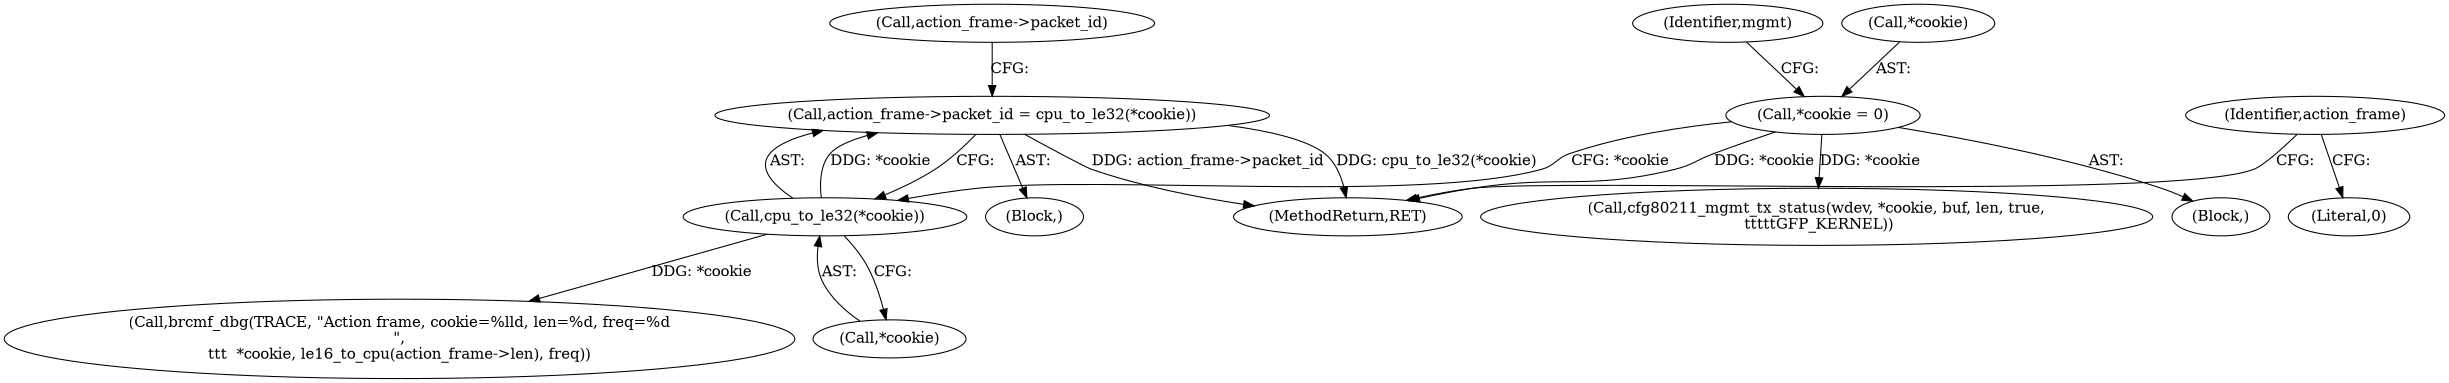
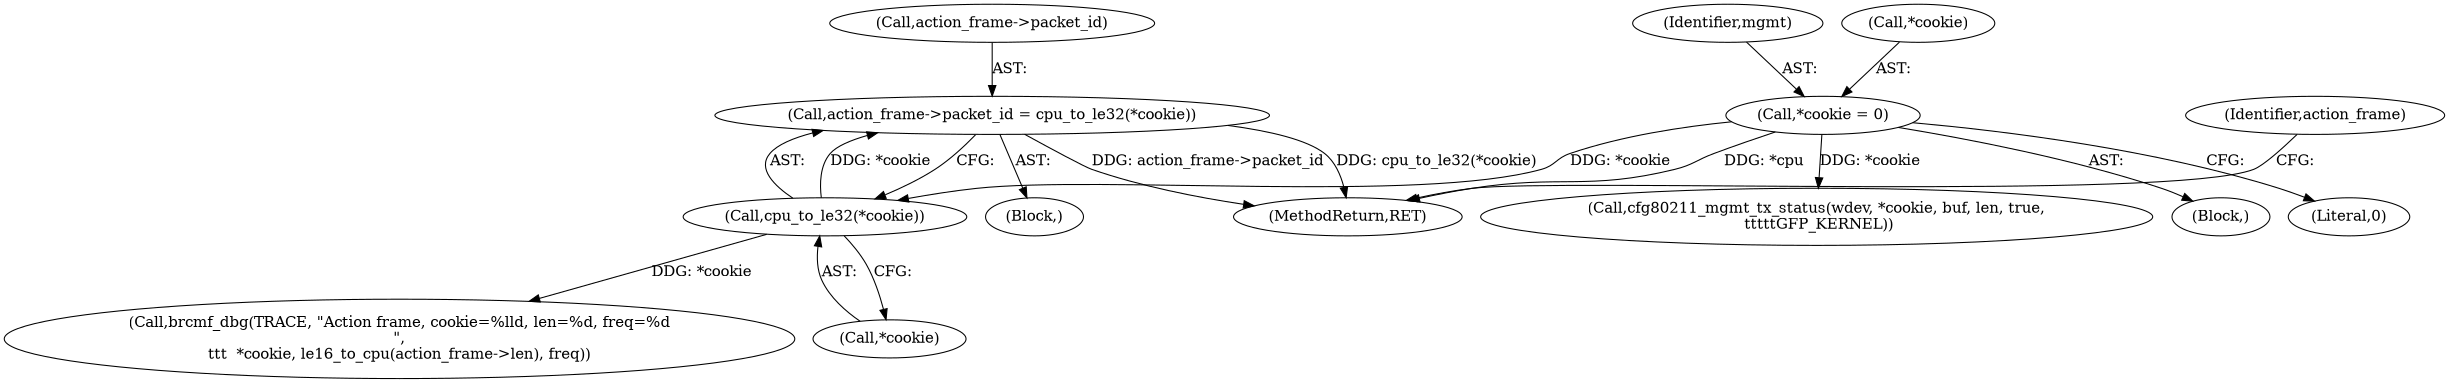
edge "(Call,action_frame->packet_id)" -> "(Call,action_frame->packet_id = cpu_to_le32(*cookie))": label "CFG: " -> "AST: "
edge "(Identifier,mgmt)" -> "(Call,*cookie = 0)": label "CFG: " -> "AST: "
edge "(Call,*cookie = 0)" -> "(Call,cpu_to_le32(*cookie))": label "CFG: *cookie" -> "DDG: *cookie"
edge "(Call,*cookie = 0)" -> "(MethodReturn,RET)": label "DDG: *cookie" -> "DDG: *cpu"
edge "(Identifier,action_frame)" -> "(Literal,0)": now "(Call,*cookie = 0)" -> "(Literal,0)"
